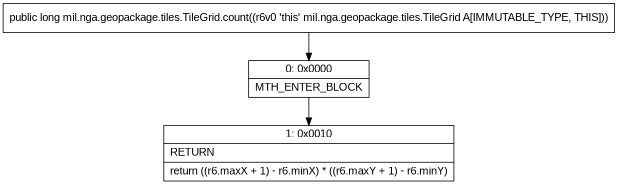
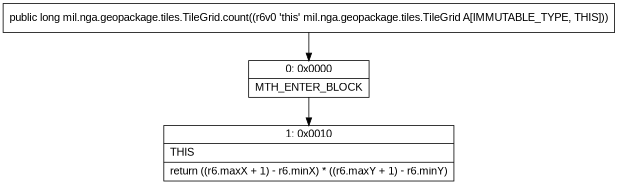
node "1: 0x0010": text "RETURN" -> "THIS"
